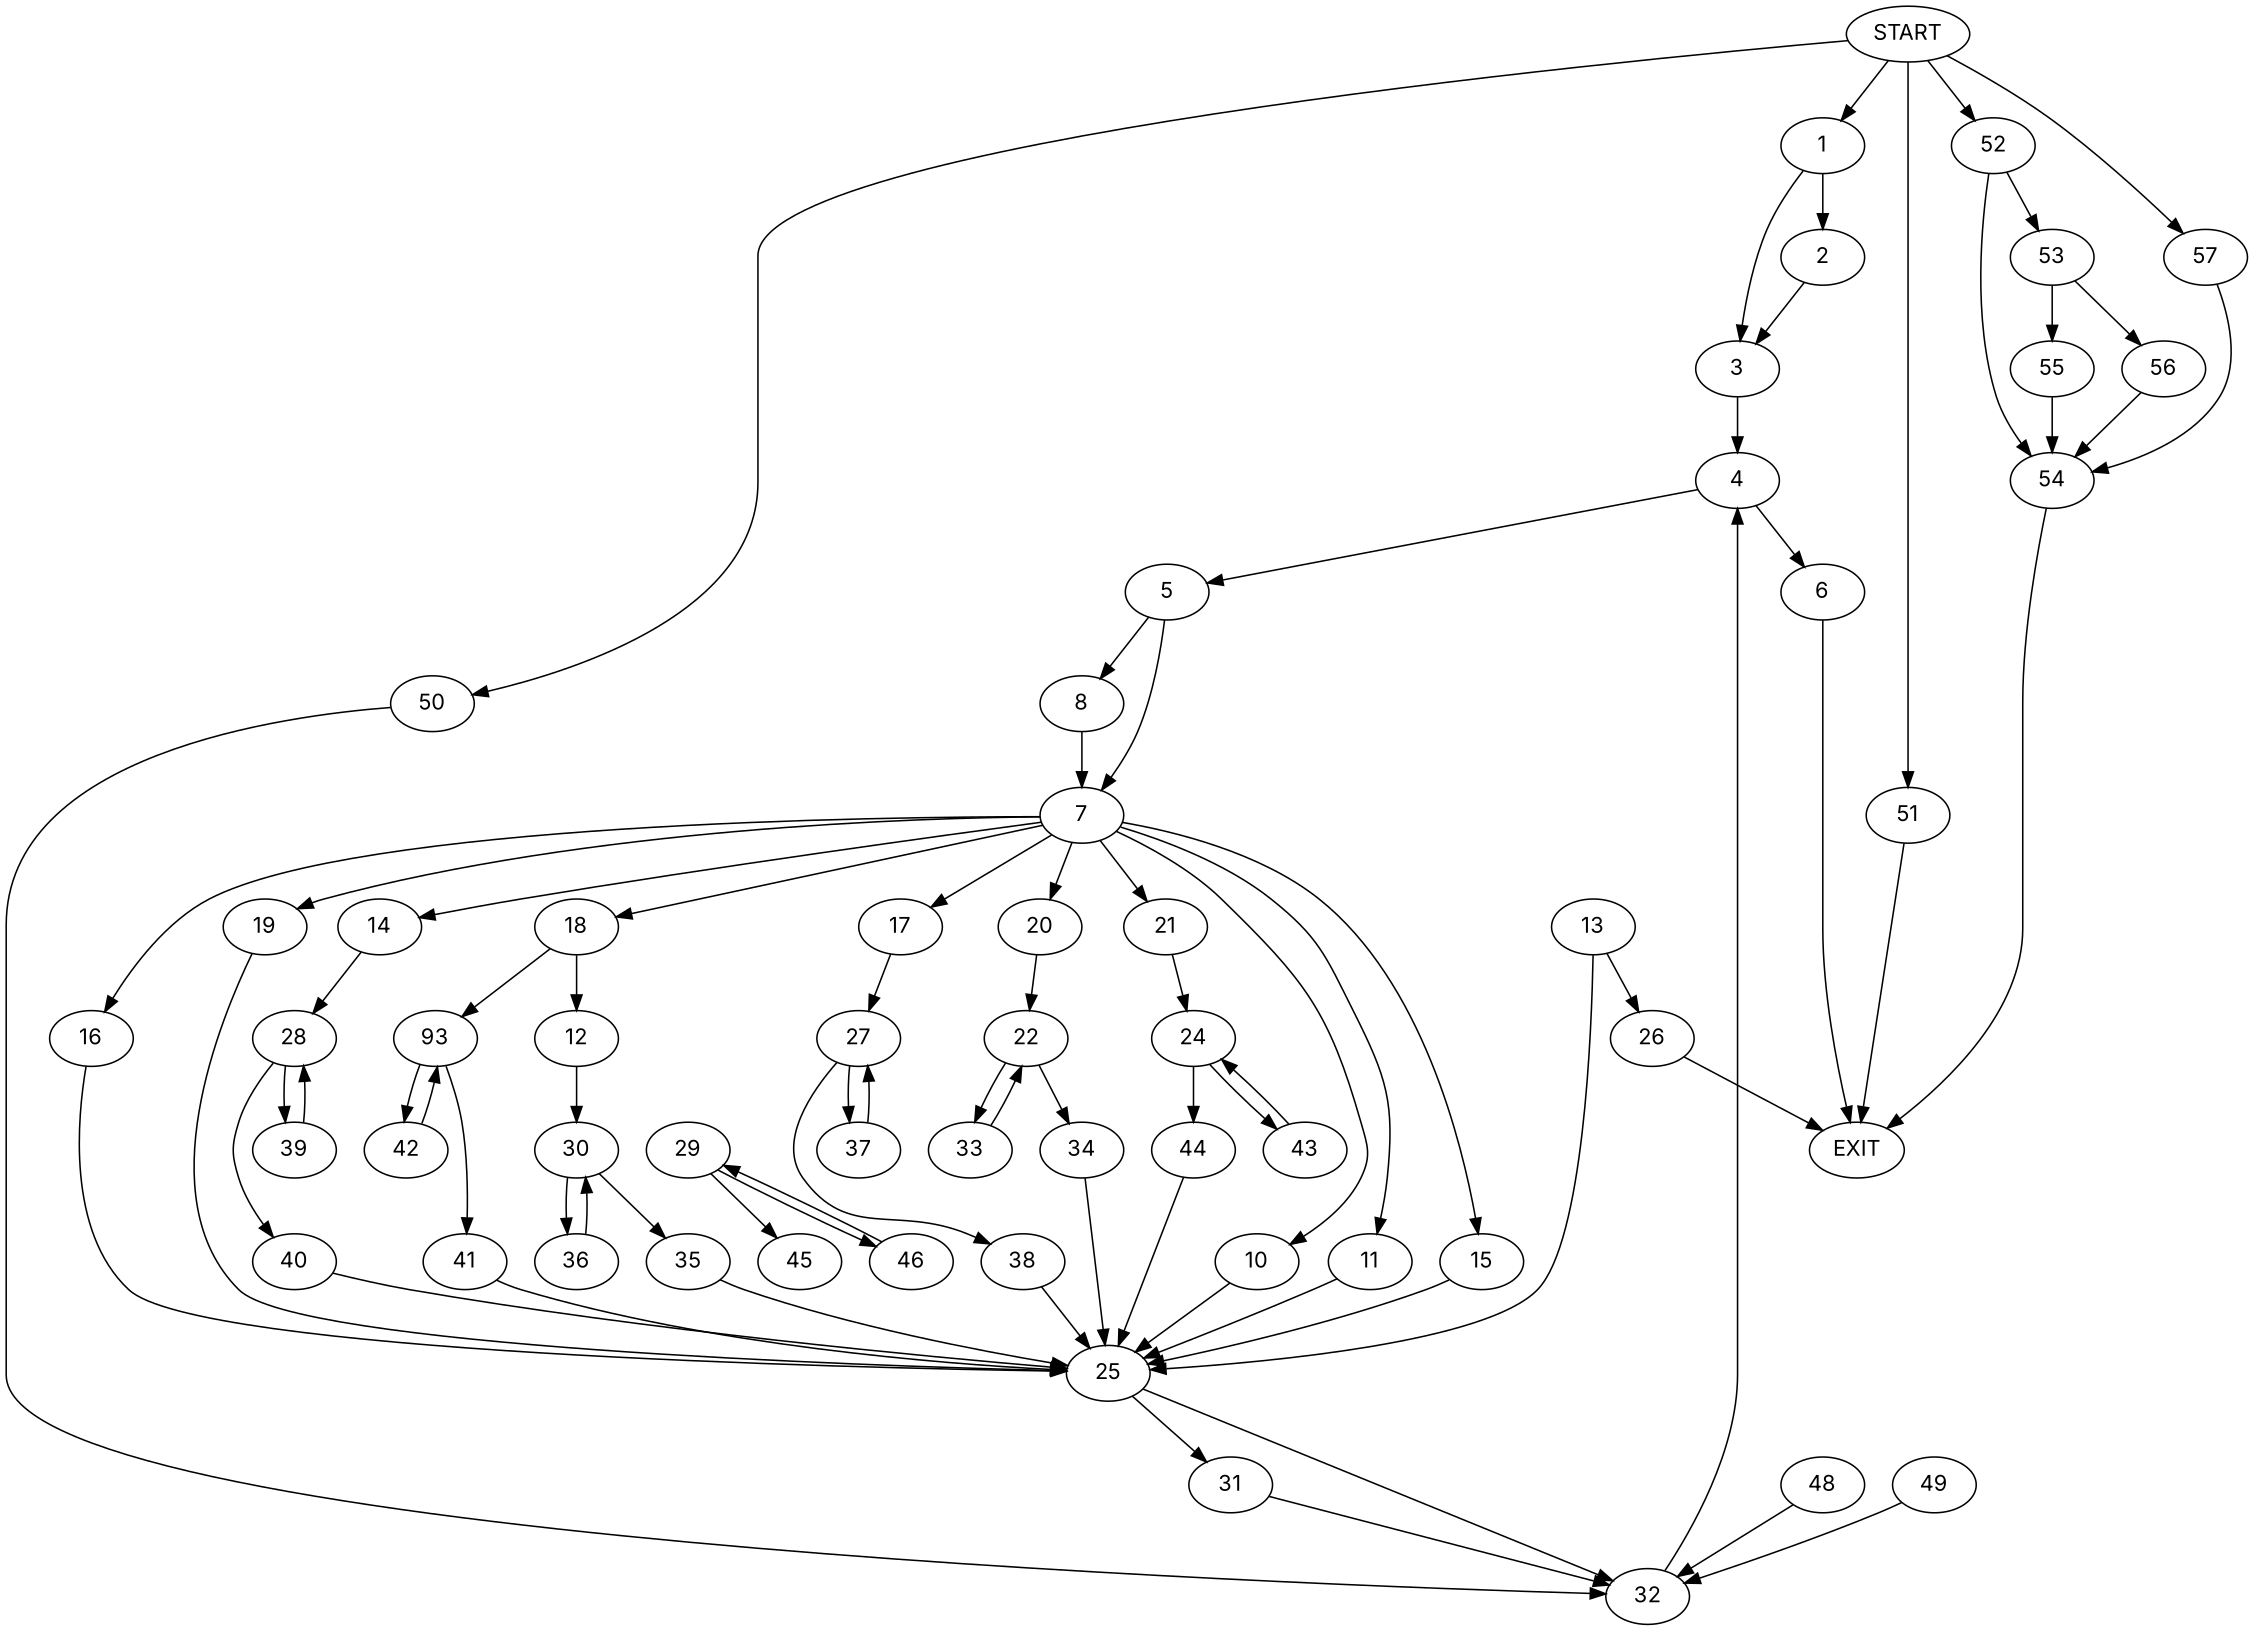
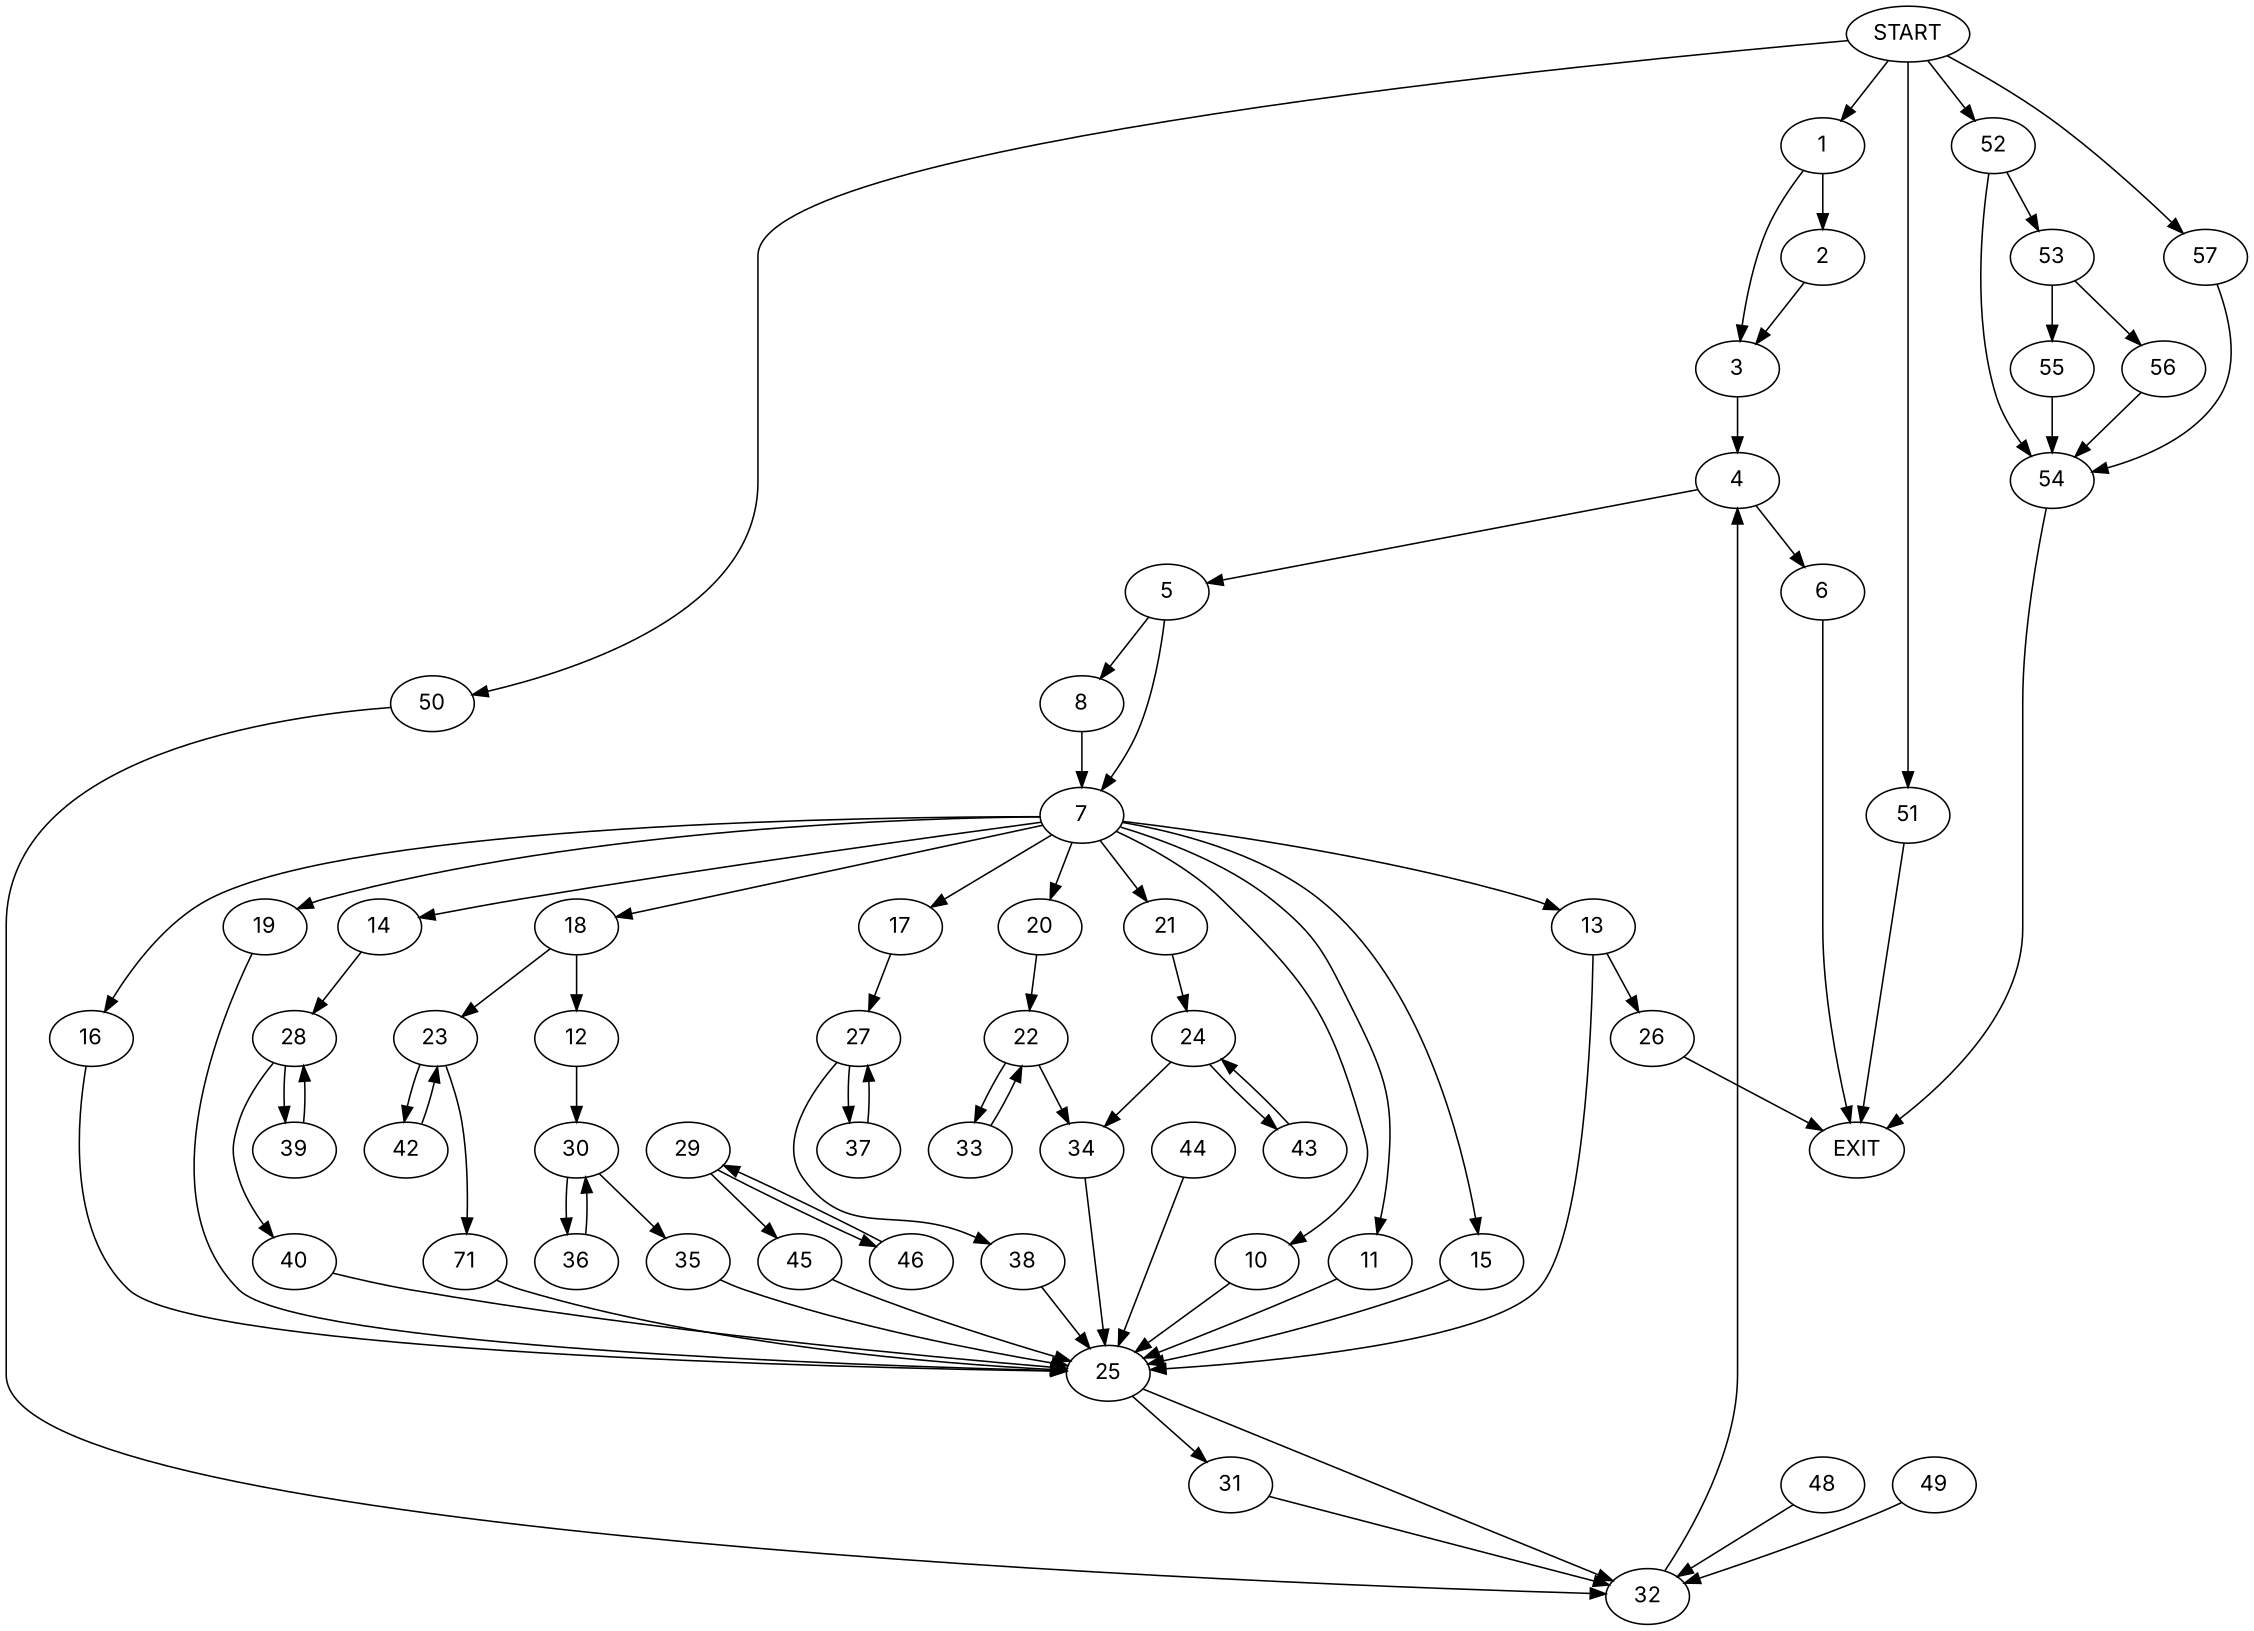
edge "7" -> "13": added
node "93": label "93" -> "23"
edge "24" -> "44": now "24" -> "34"
node "41": label "41" -> "71"
edge "45" -> "25": added
